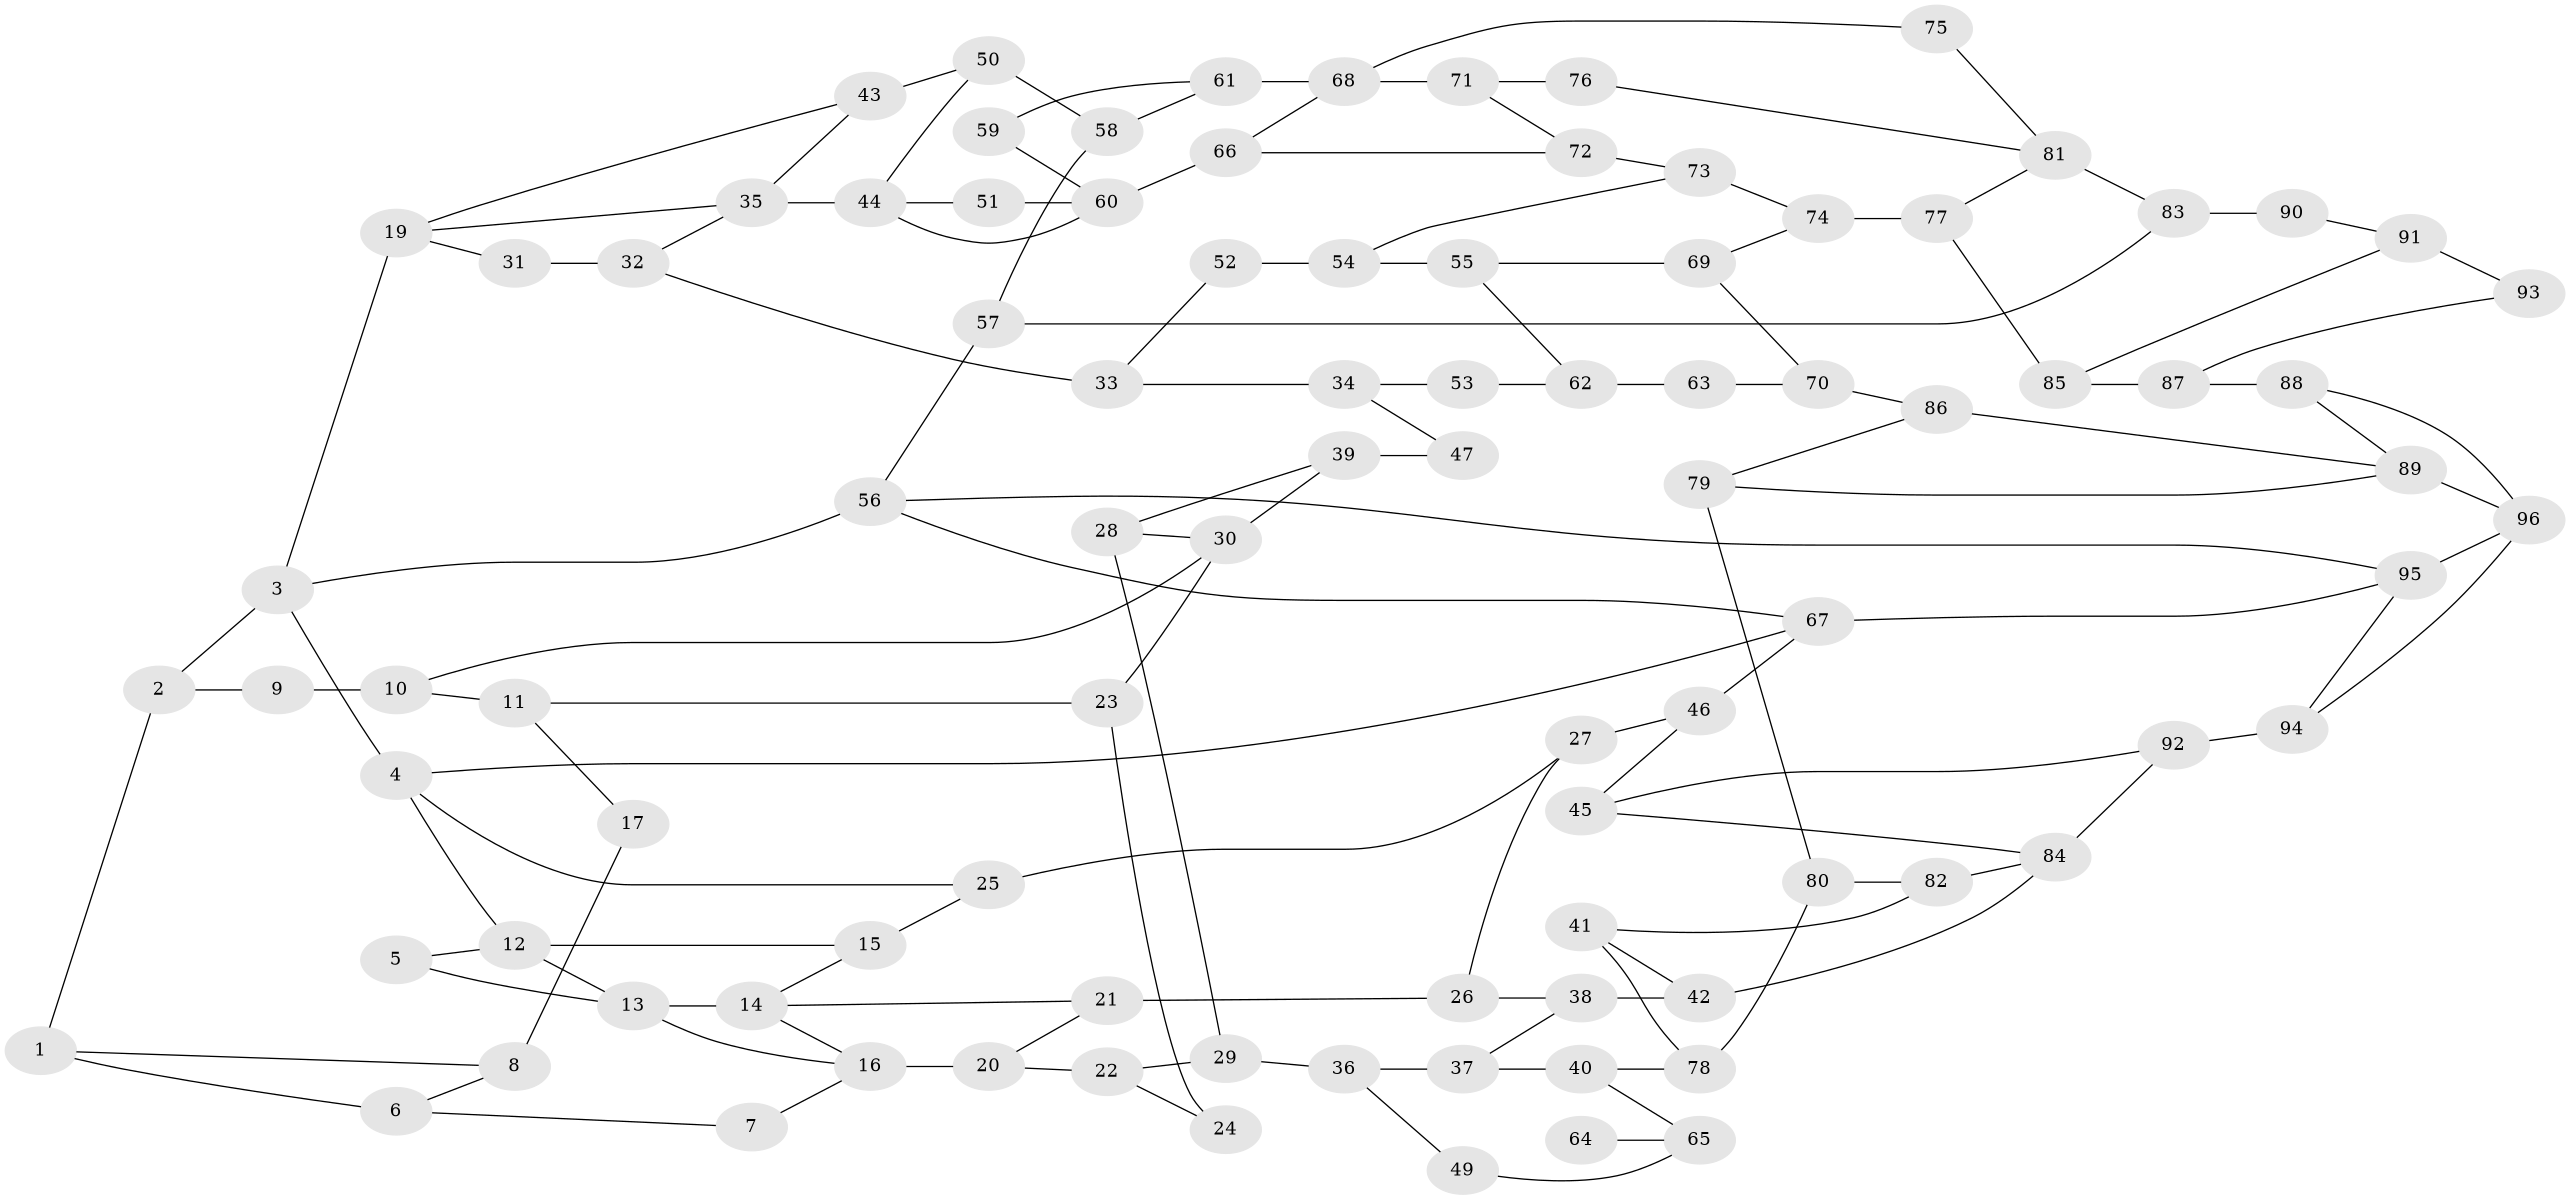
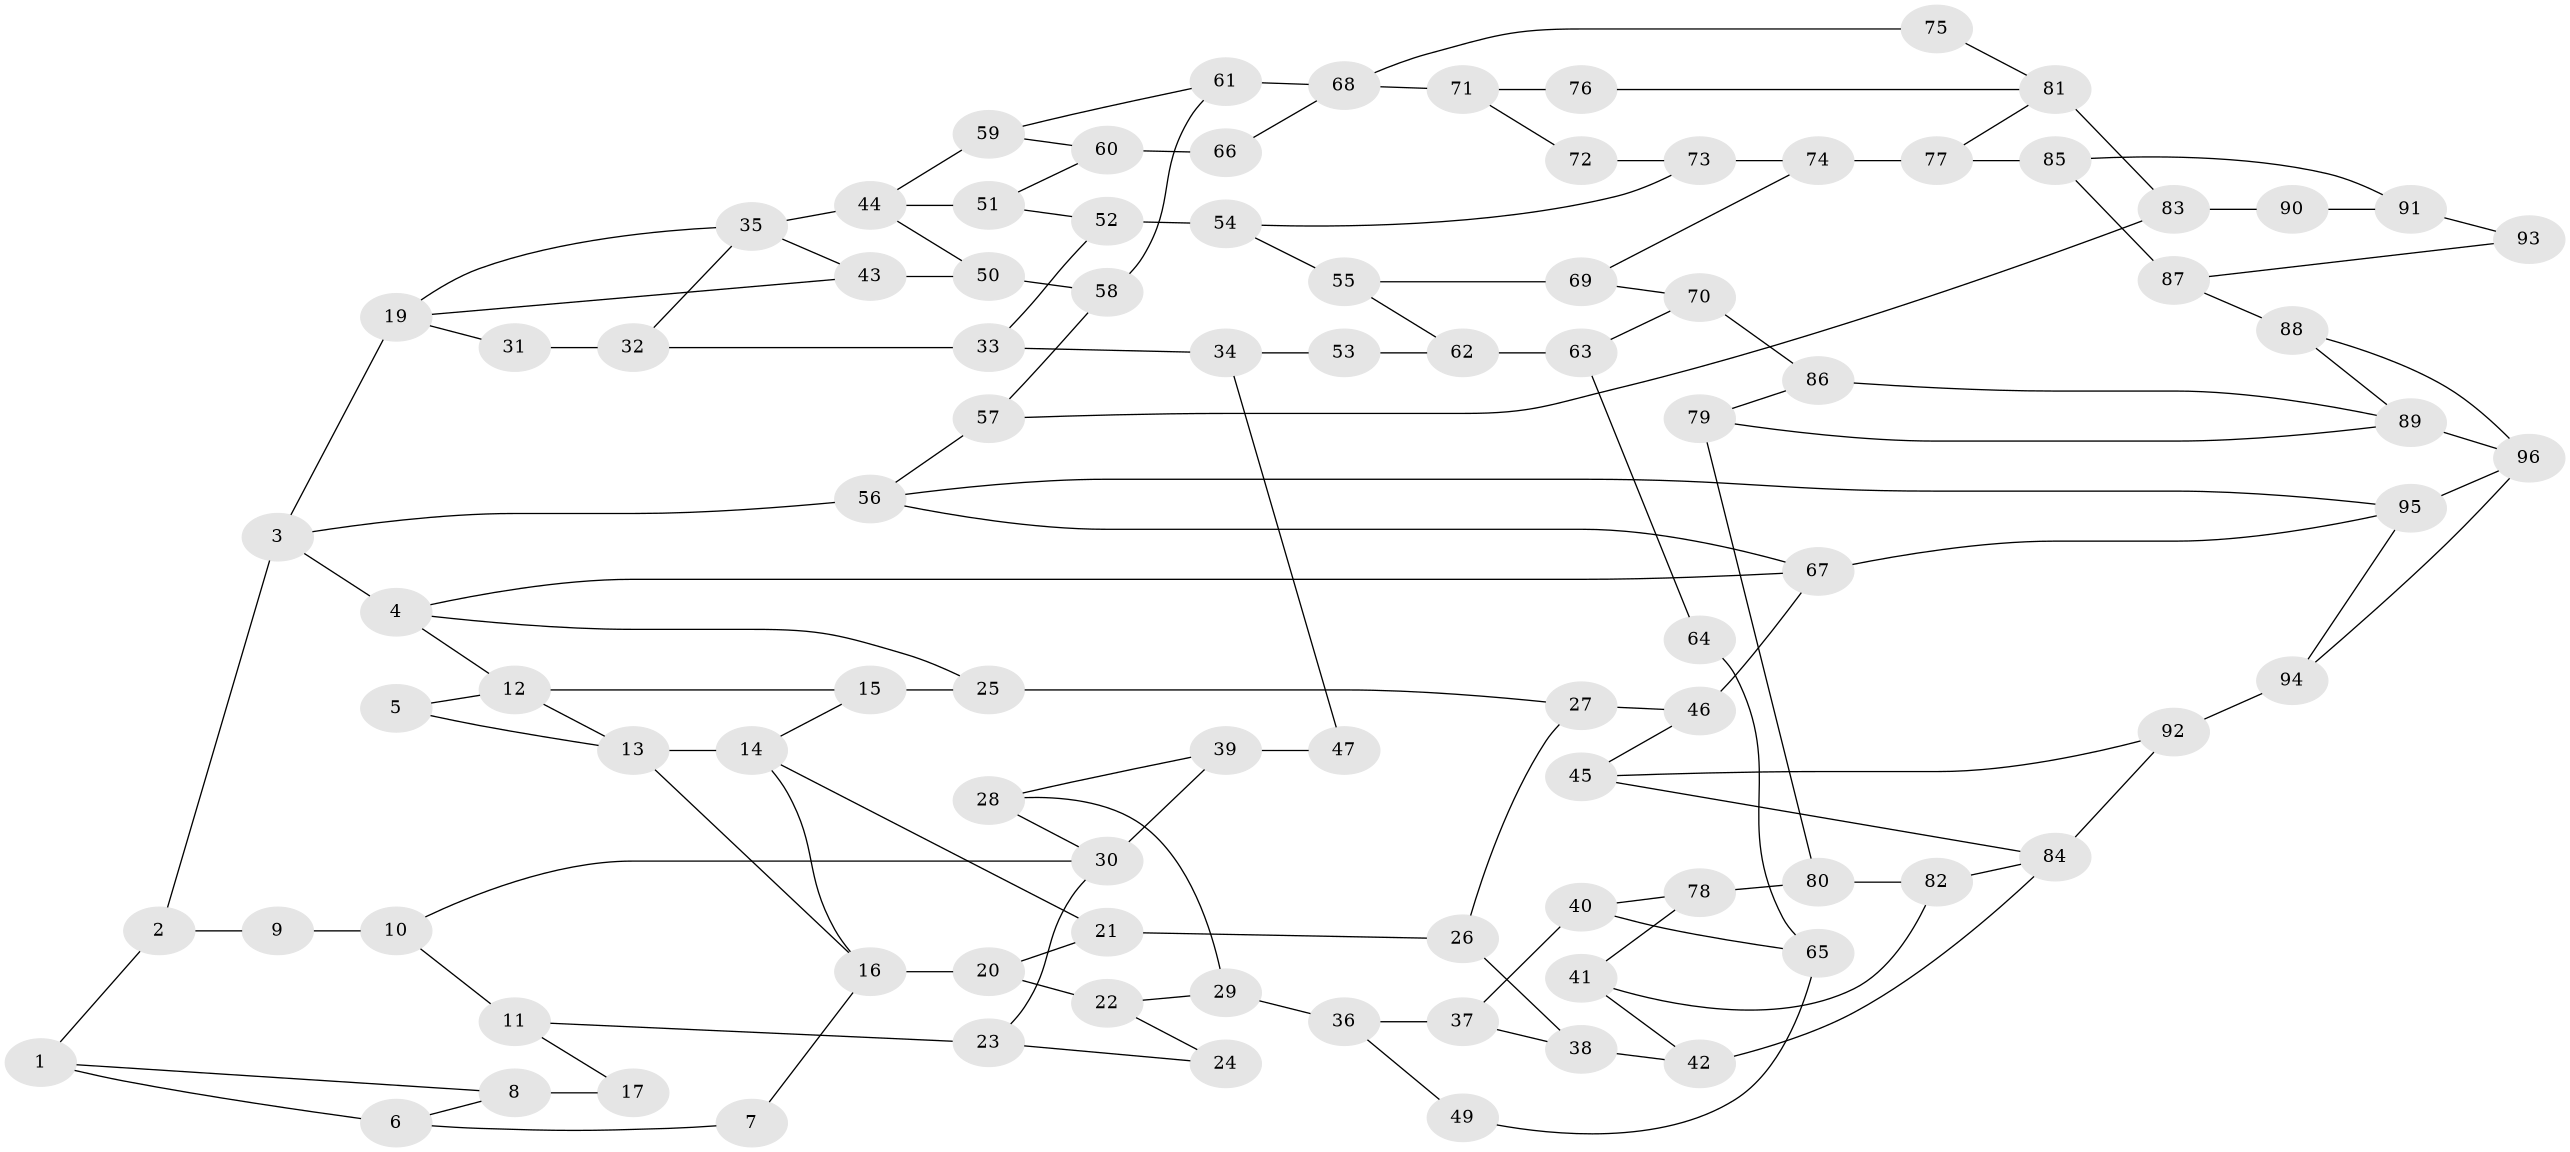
edge "66" -- "72": removed
edge "51" -- "52": added
edge "44" -- "60": now "44" -- "59"
edge "63" -- "64": added
